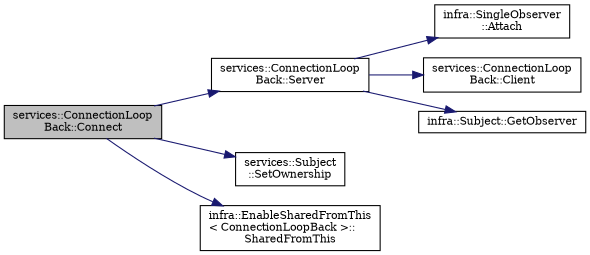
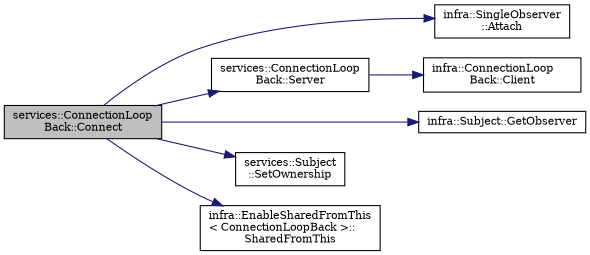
edge "services::ConnectionLoop Back::Server" -> "infra::SingleObserver ::Attach": now "services::ConnectionLoop Back::Connect" -> "infra::SingleObserver ::Attach"
node "services::ConnectionLoop Back::Client": label "services::ConnectionLoop Back::Client" -> "infra::ConnectionLoop Back::Client"
edge "services::ConnectionLoop Back::Server" -> "infra::Subject::GetObserver": now "services::ConnectionLoop Back::Connect" -> "infra::Subject::GetObserver"
